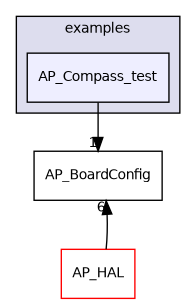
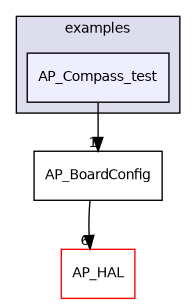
edge "AP_HAL" -> "AP_BoardConfig": reversed
